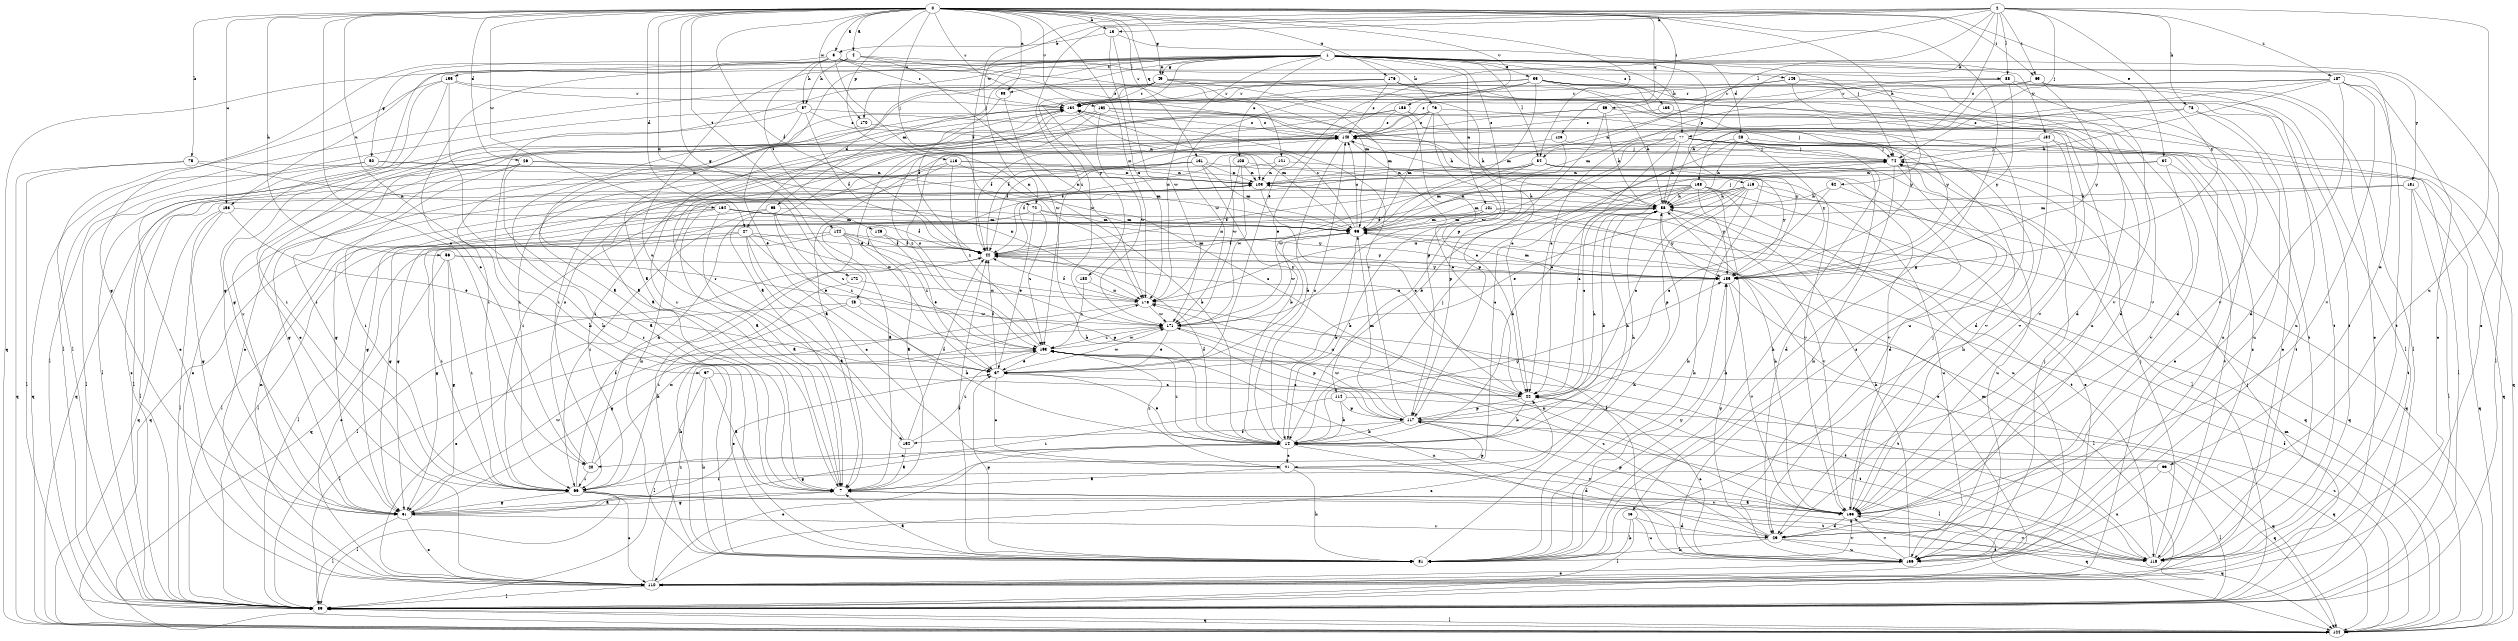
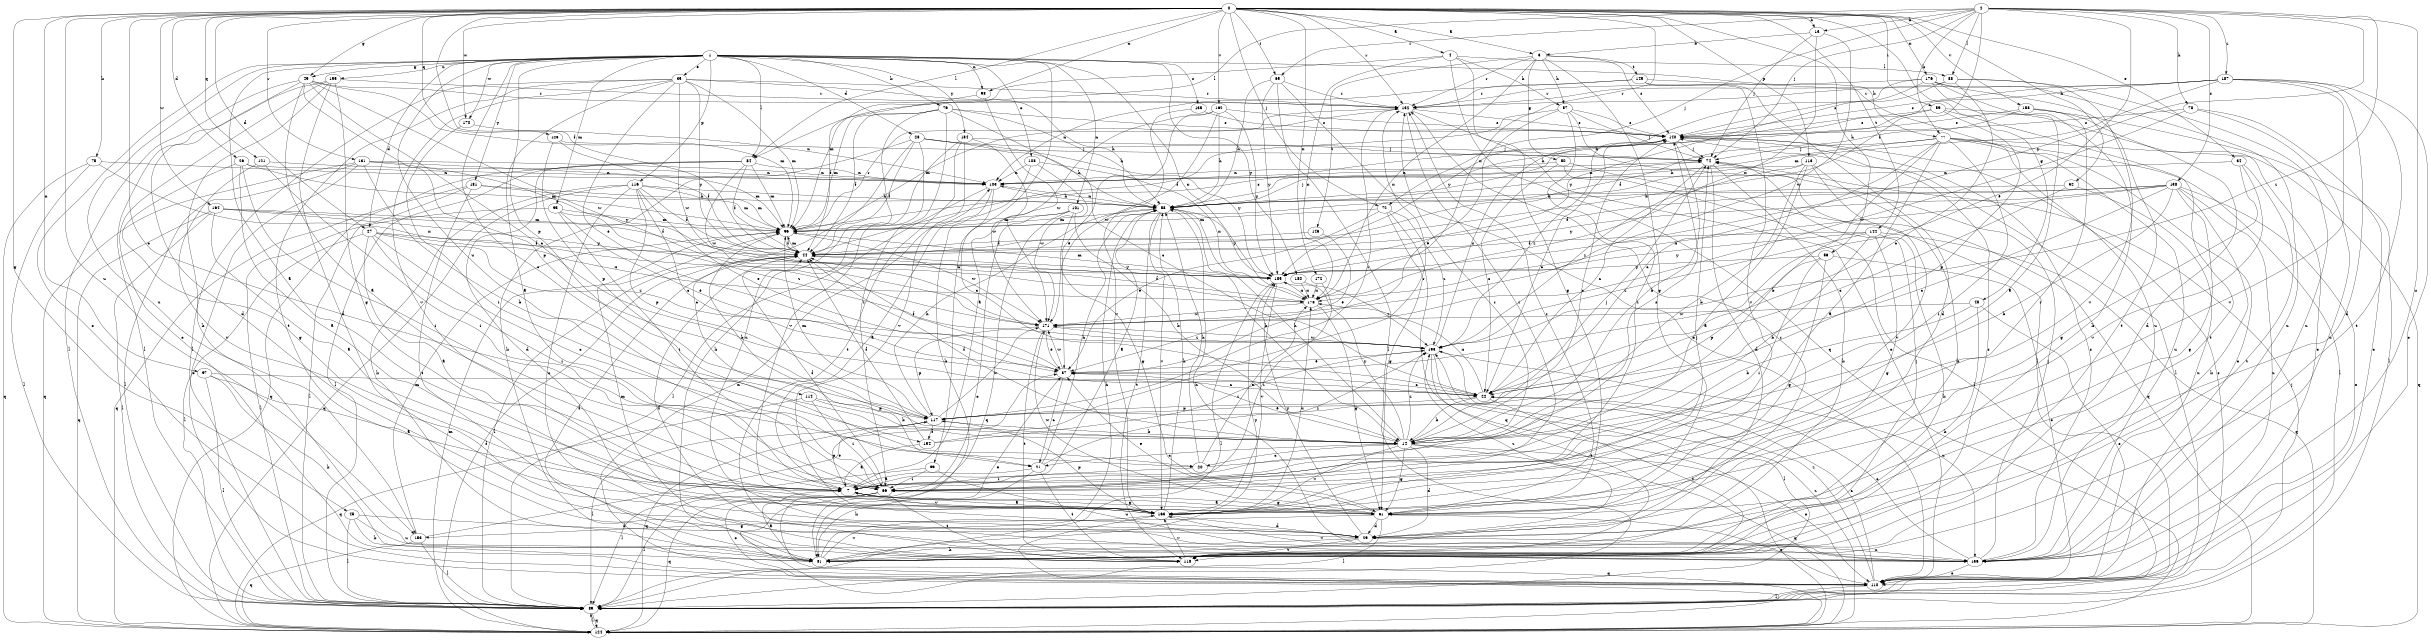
edge "77" -> "156": added, label "u"
edge "153" -> "51": reversed
edge "81" -> "37": label "p" -> "e"
edge "51" -> "29": label "r" -> "d"
